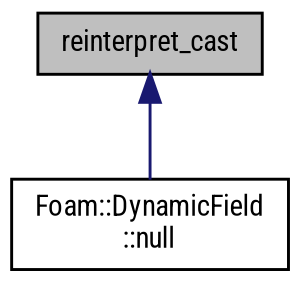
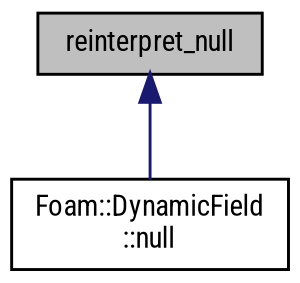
node "reinterpret_cast": label "reinterpret_cast" -> "reinterpret_null"
